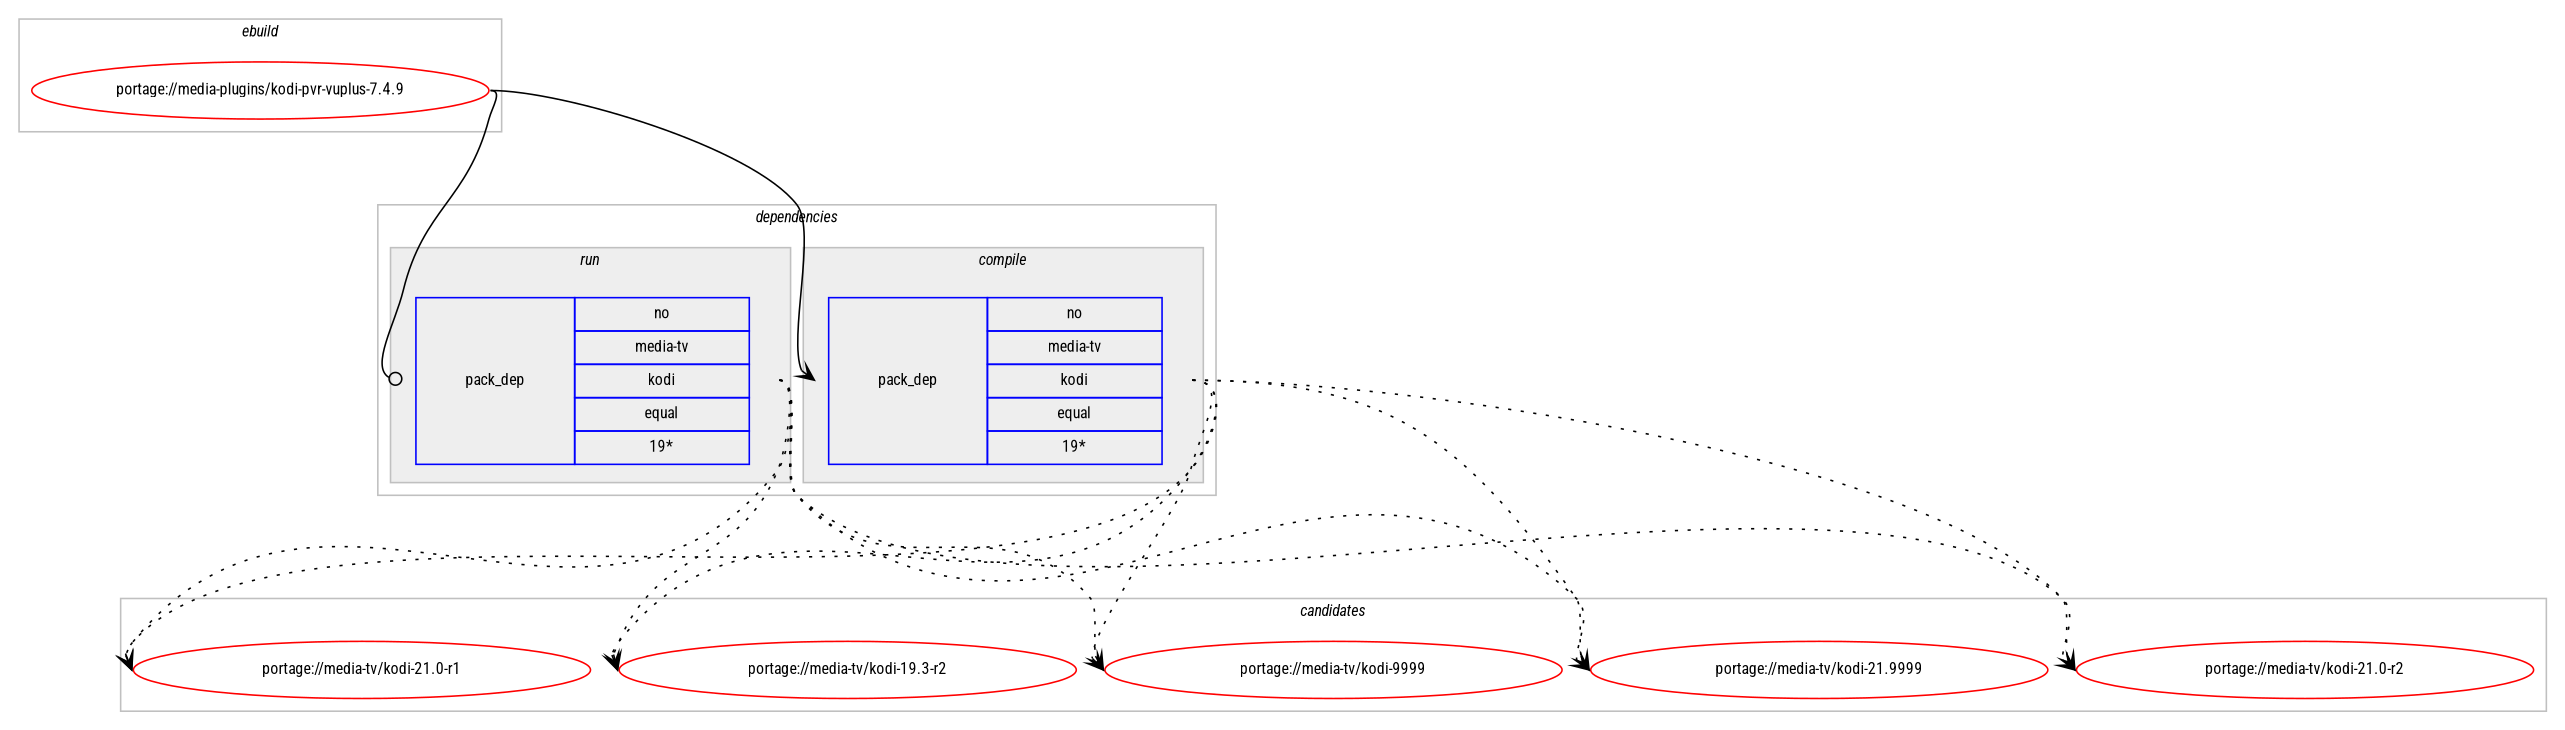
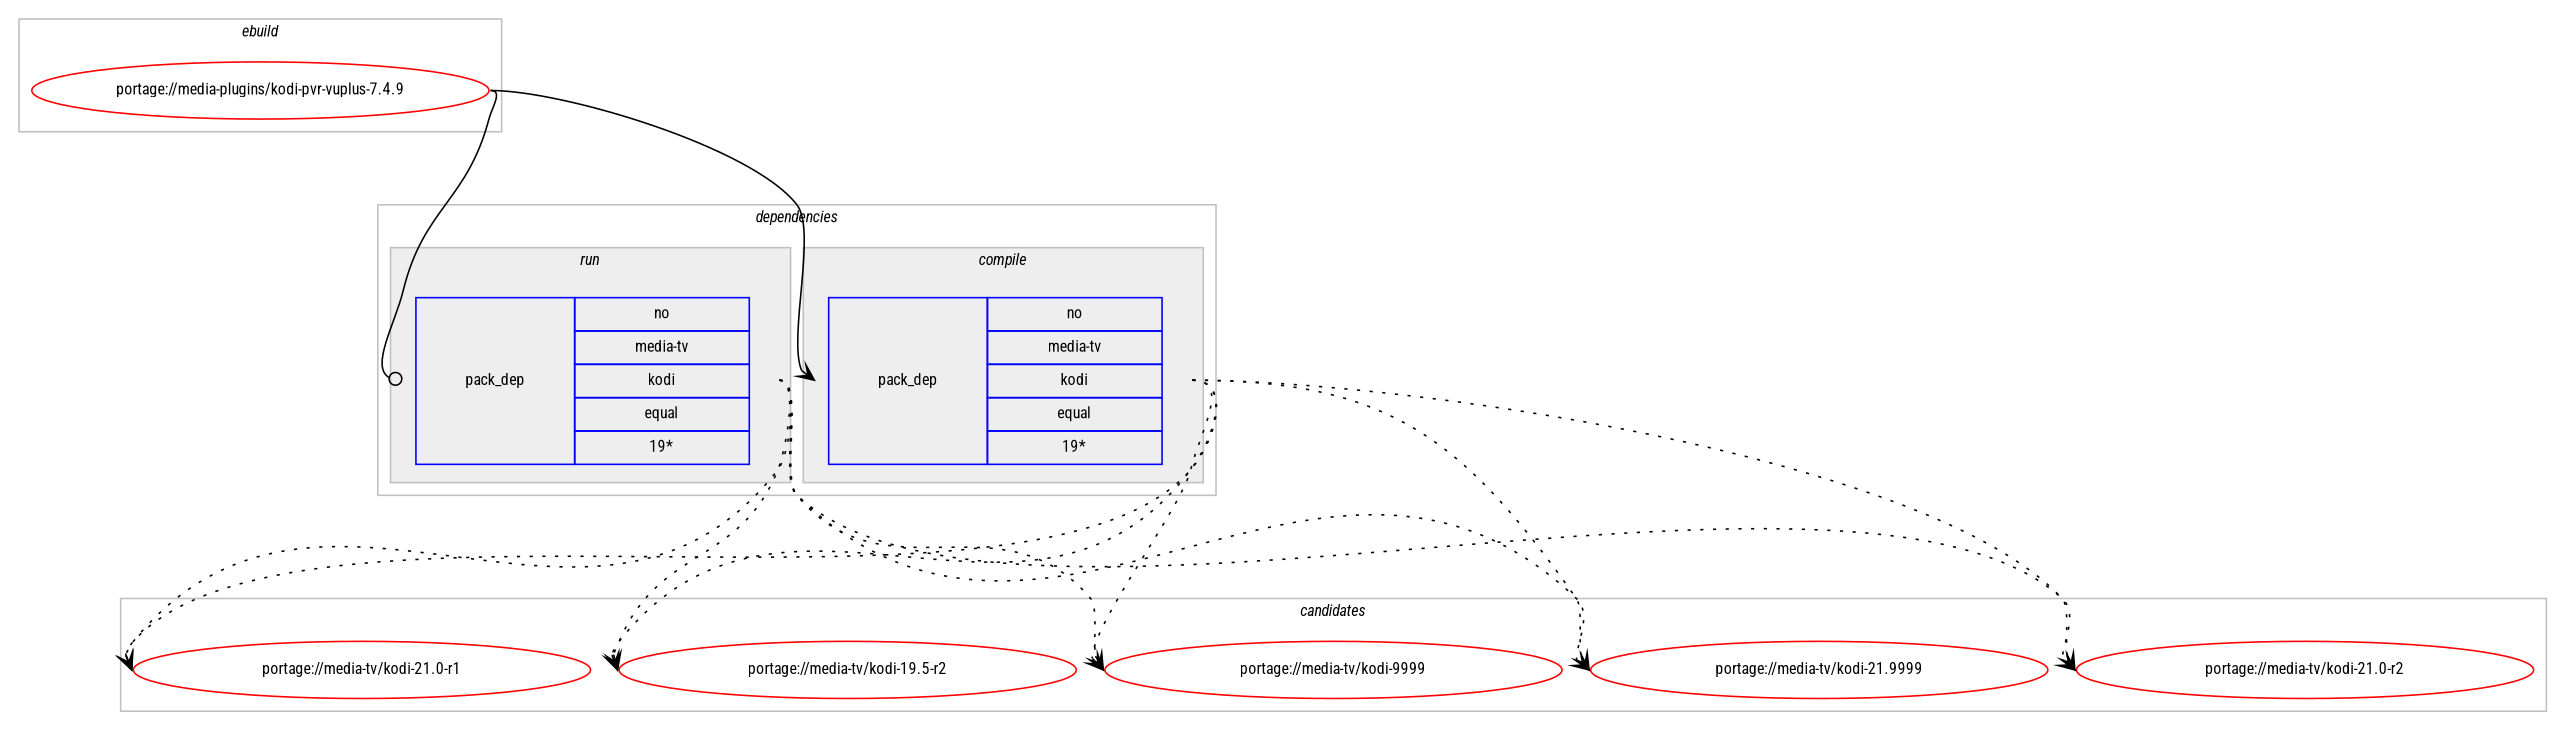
node "portage://media-tv/kodi-19.3-r2": label "portage://media-tv/kodi-19.3-r2" -> "portage://media-tv/kodi-19.5-r2"
